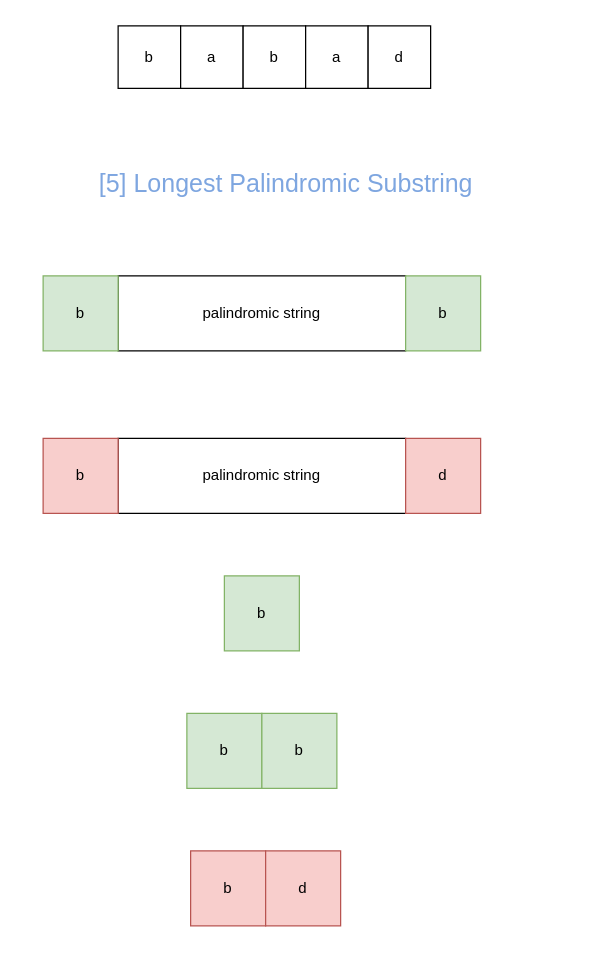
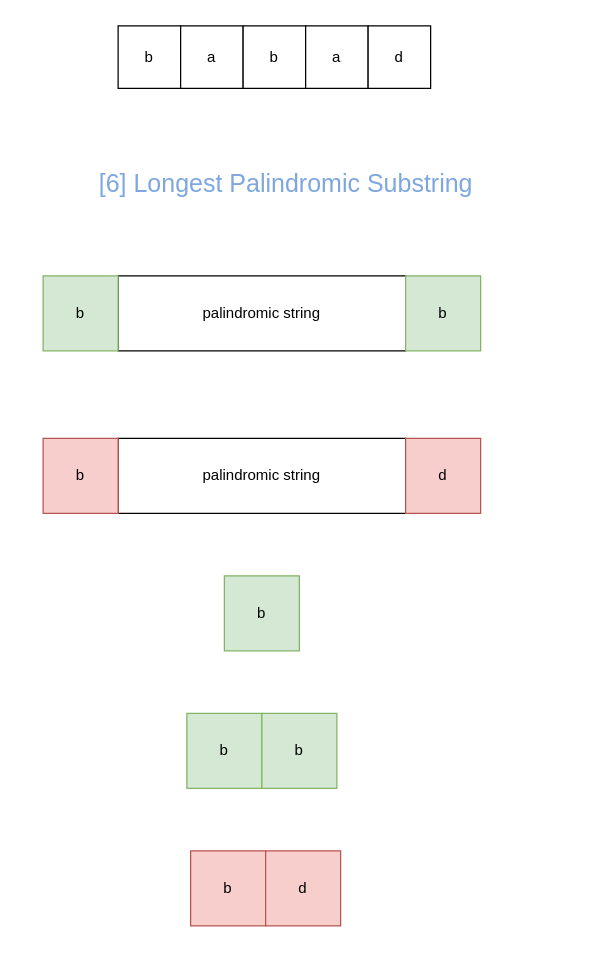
node "[5] Longest Palindromic Substring": label "[5] Longest Palindromic Substring" -> "[6] Longest Palindromic Substring"
